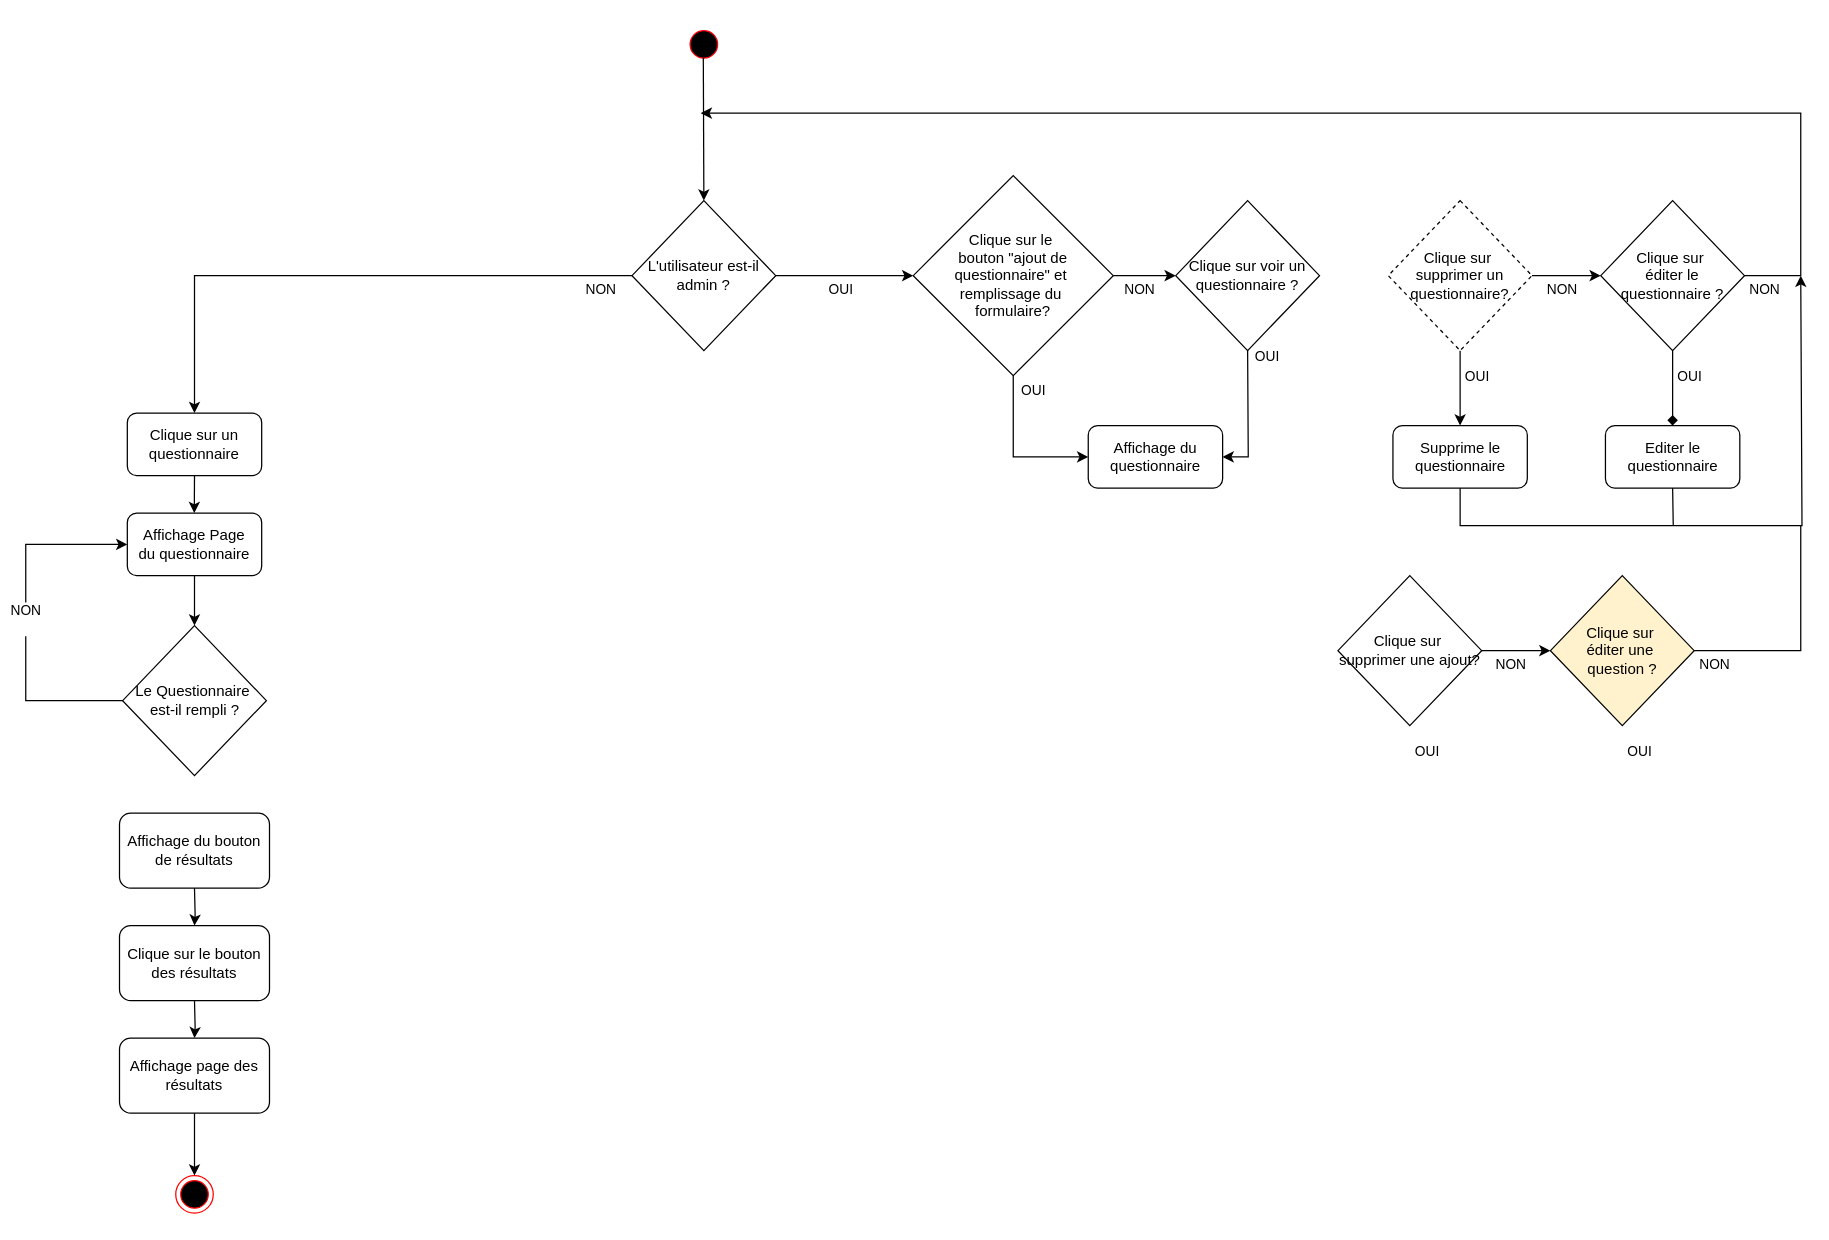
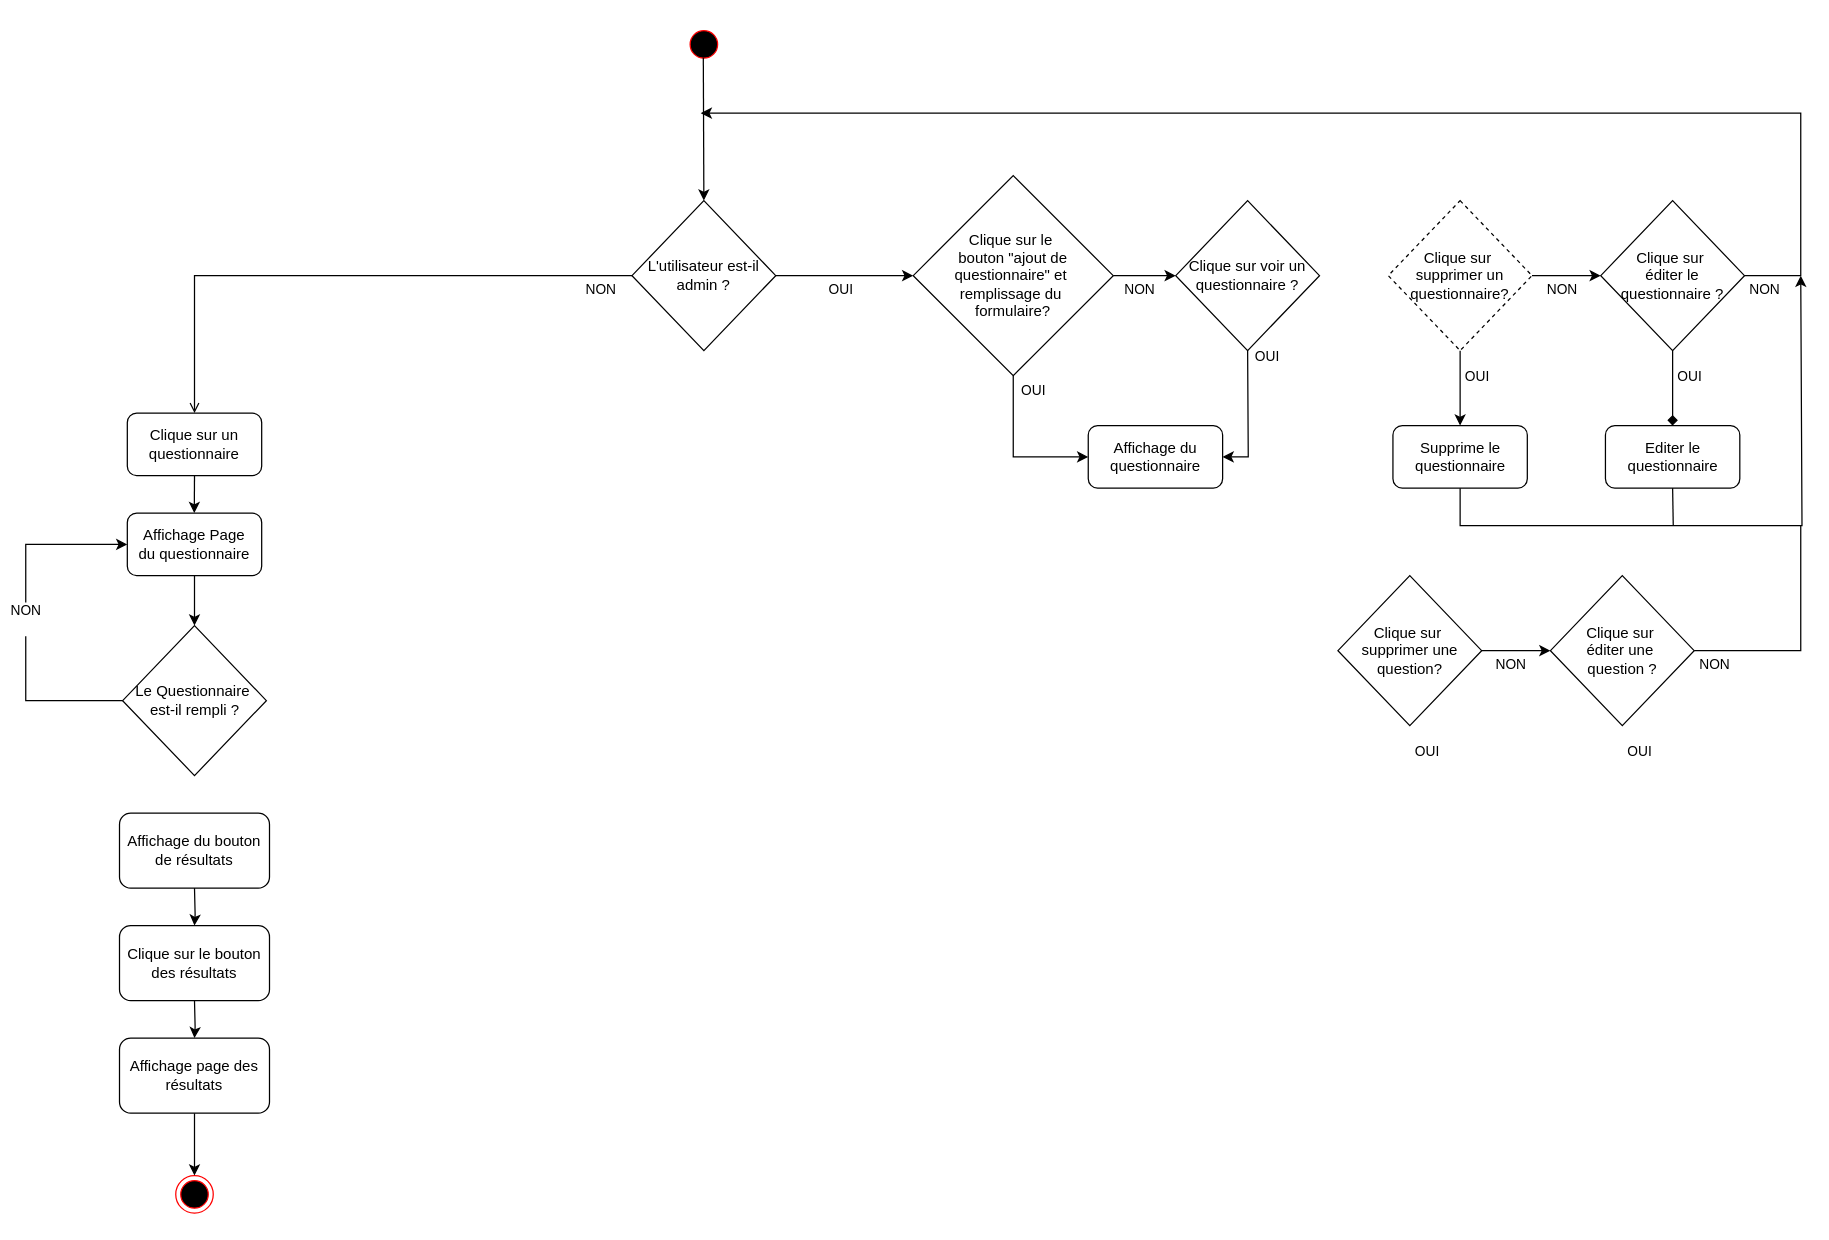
edge "L'utilisateur est-il admin ?" -> "Clique sur un questionnaire": arrowhead classic -> open
node "Clique sur supprimer une ajout?": label "Clique sur supprimer une ajout?" -> "Clique sur supprimer une question?"
node "Clique sur éditer une question ?": fillcolor #fff2cc -> #ffffff
